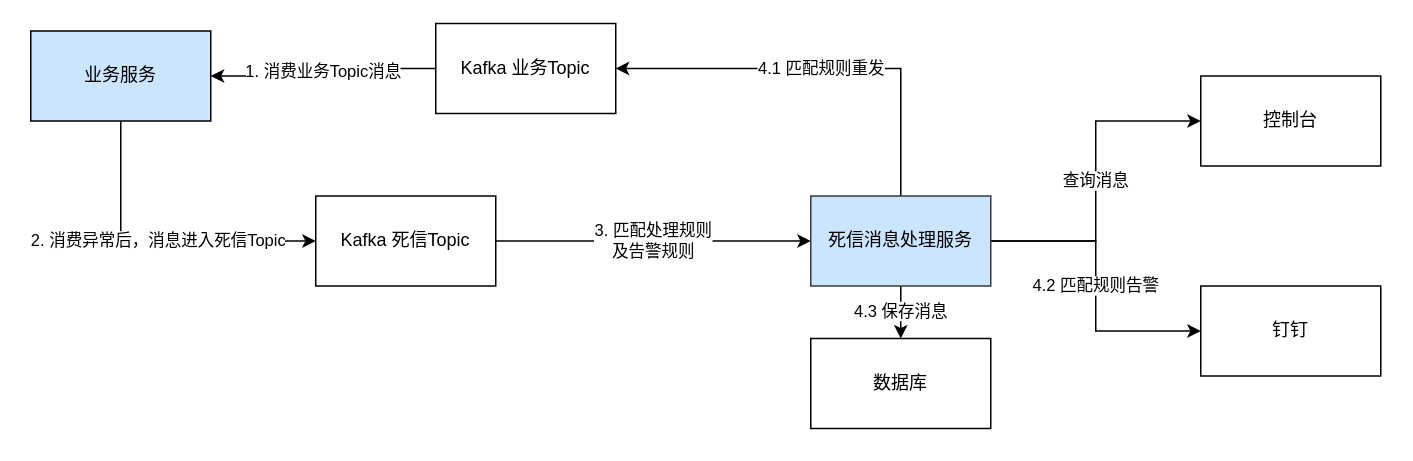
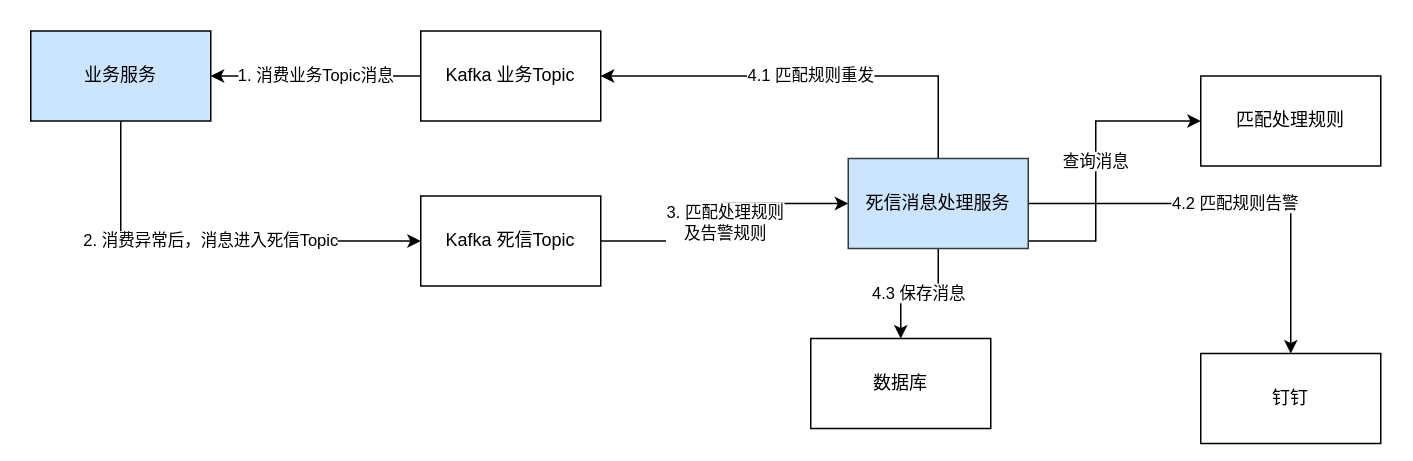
node "Kafka 业务Topic": moved (526, 68) -> (511, 76)
node "控制台": label "控制台" -> "匹配处理规则"
node "Kafka 死信Topic": moved (406, 241) -> (511, 241)
node "死信消息处理服务": moved (901, 241) -> (938, 203)
node "钉钉": moved (1291, 331) -> (1291, 398)
